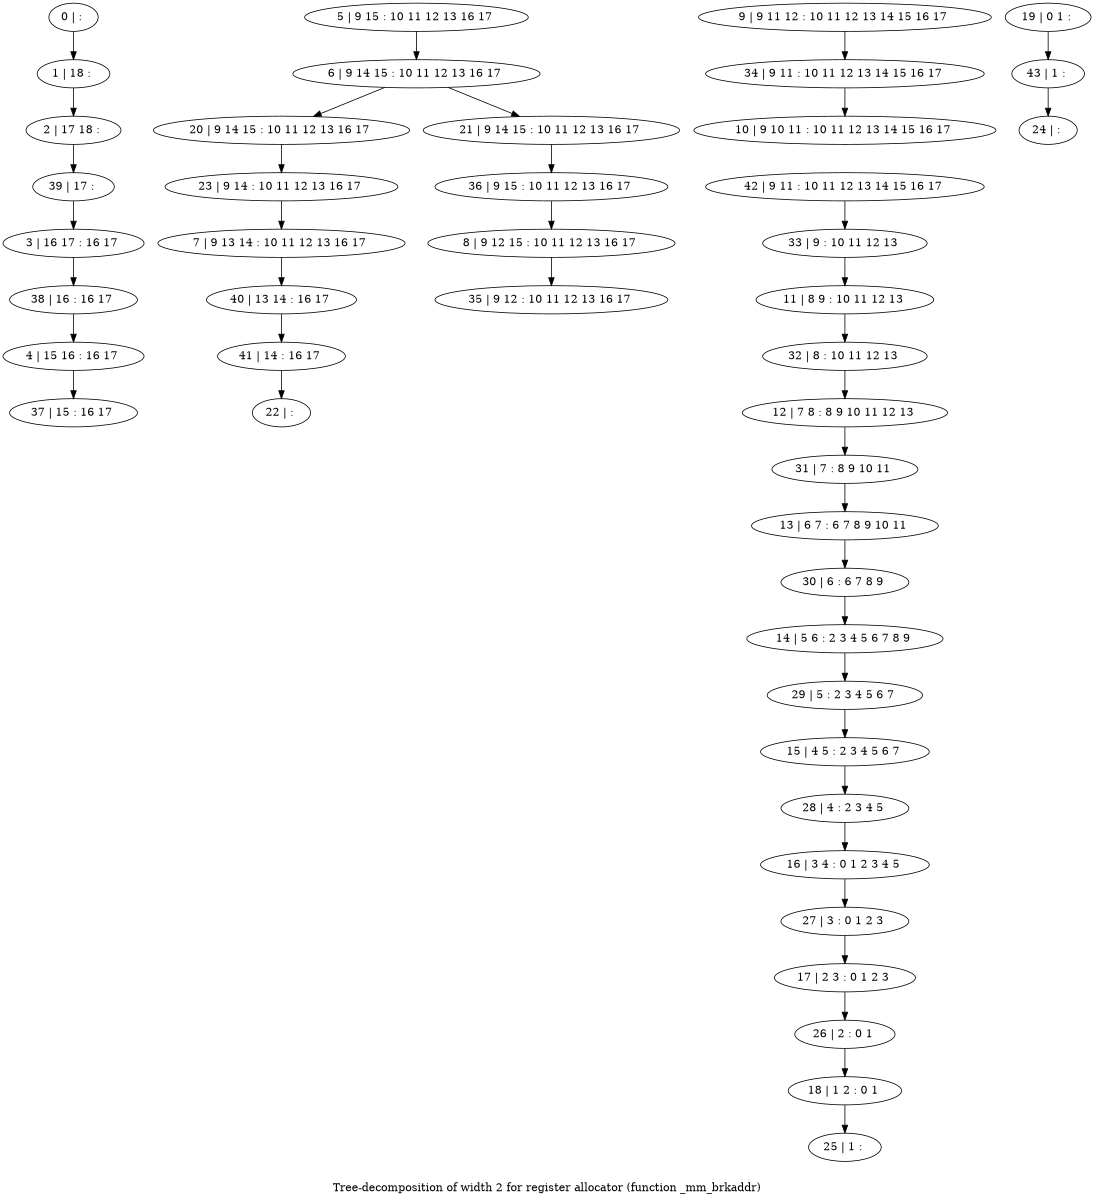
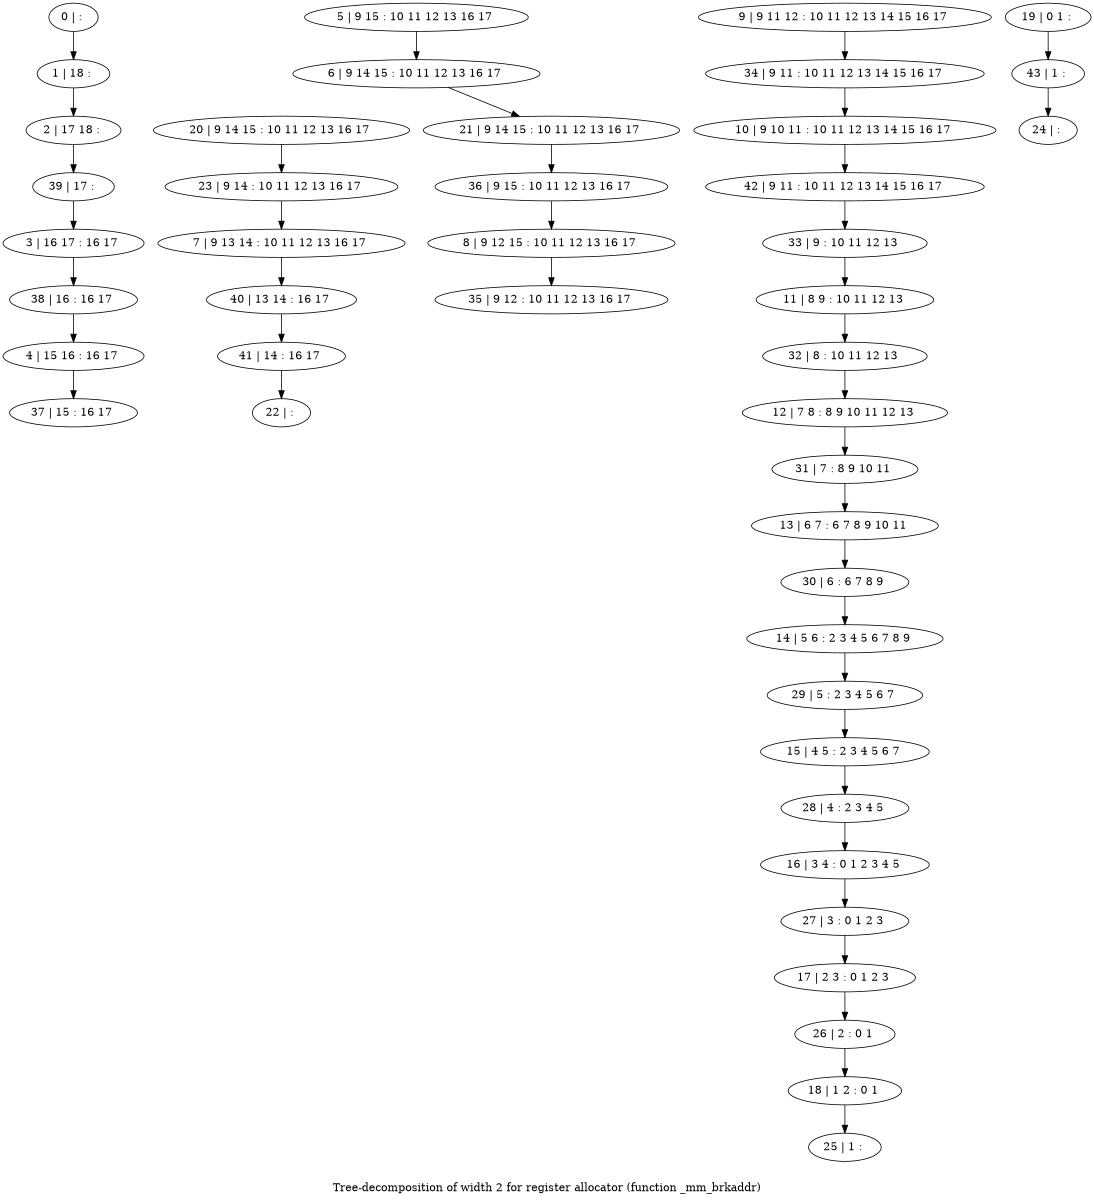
edge "6 | 9 14 15 : 10 11 12 13 16 17" -> "20 | 9 14 15 : 10 11 12 13 16 17": removed
edge "10 | 9 10 11 : 10 11 12 13 14 15 16 17" -> "42 | 9 11 : 10 11 12 13 14 15 16 17": added
